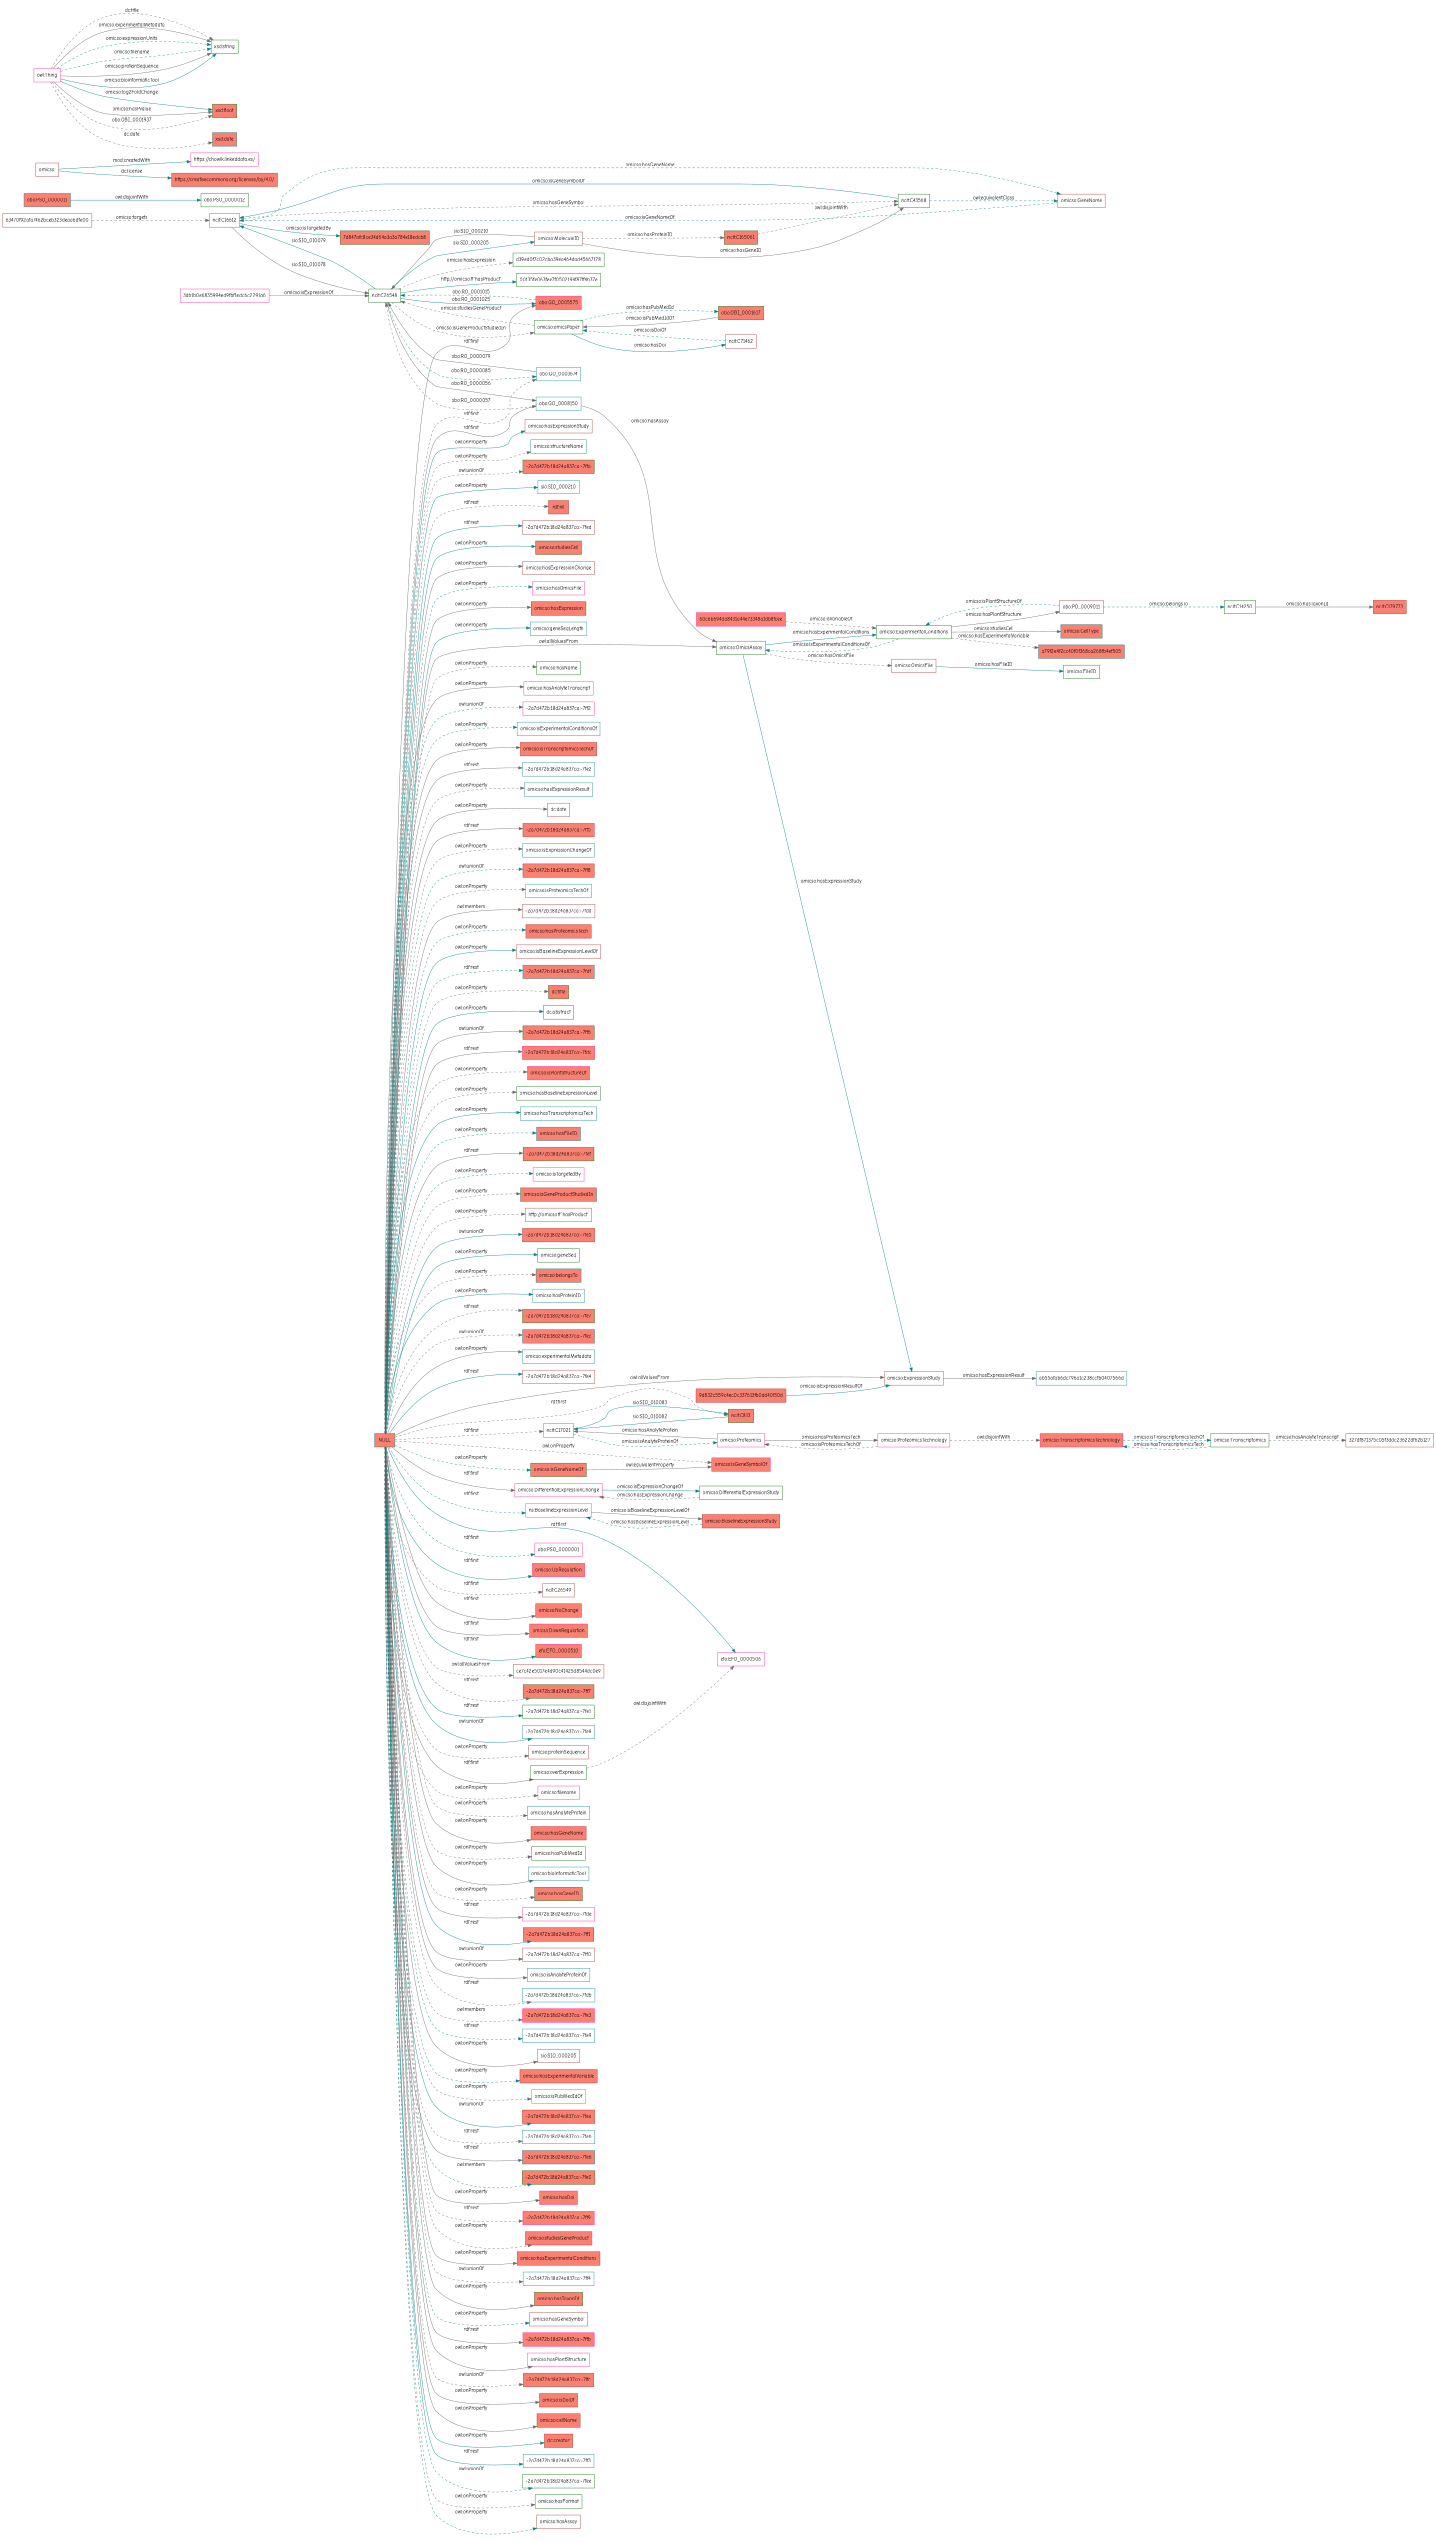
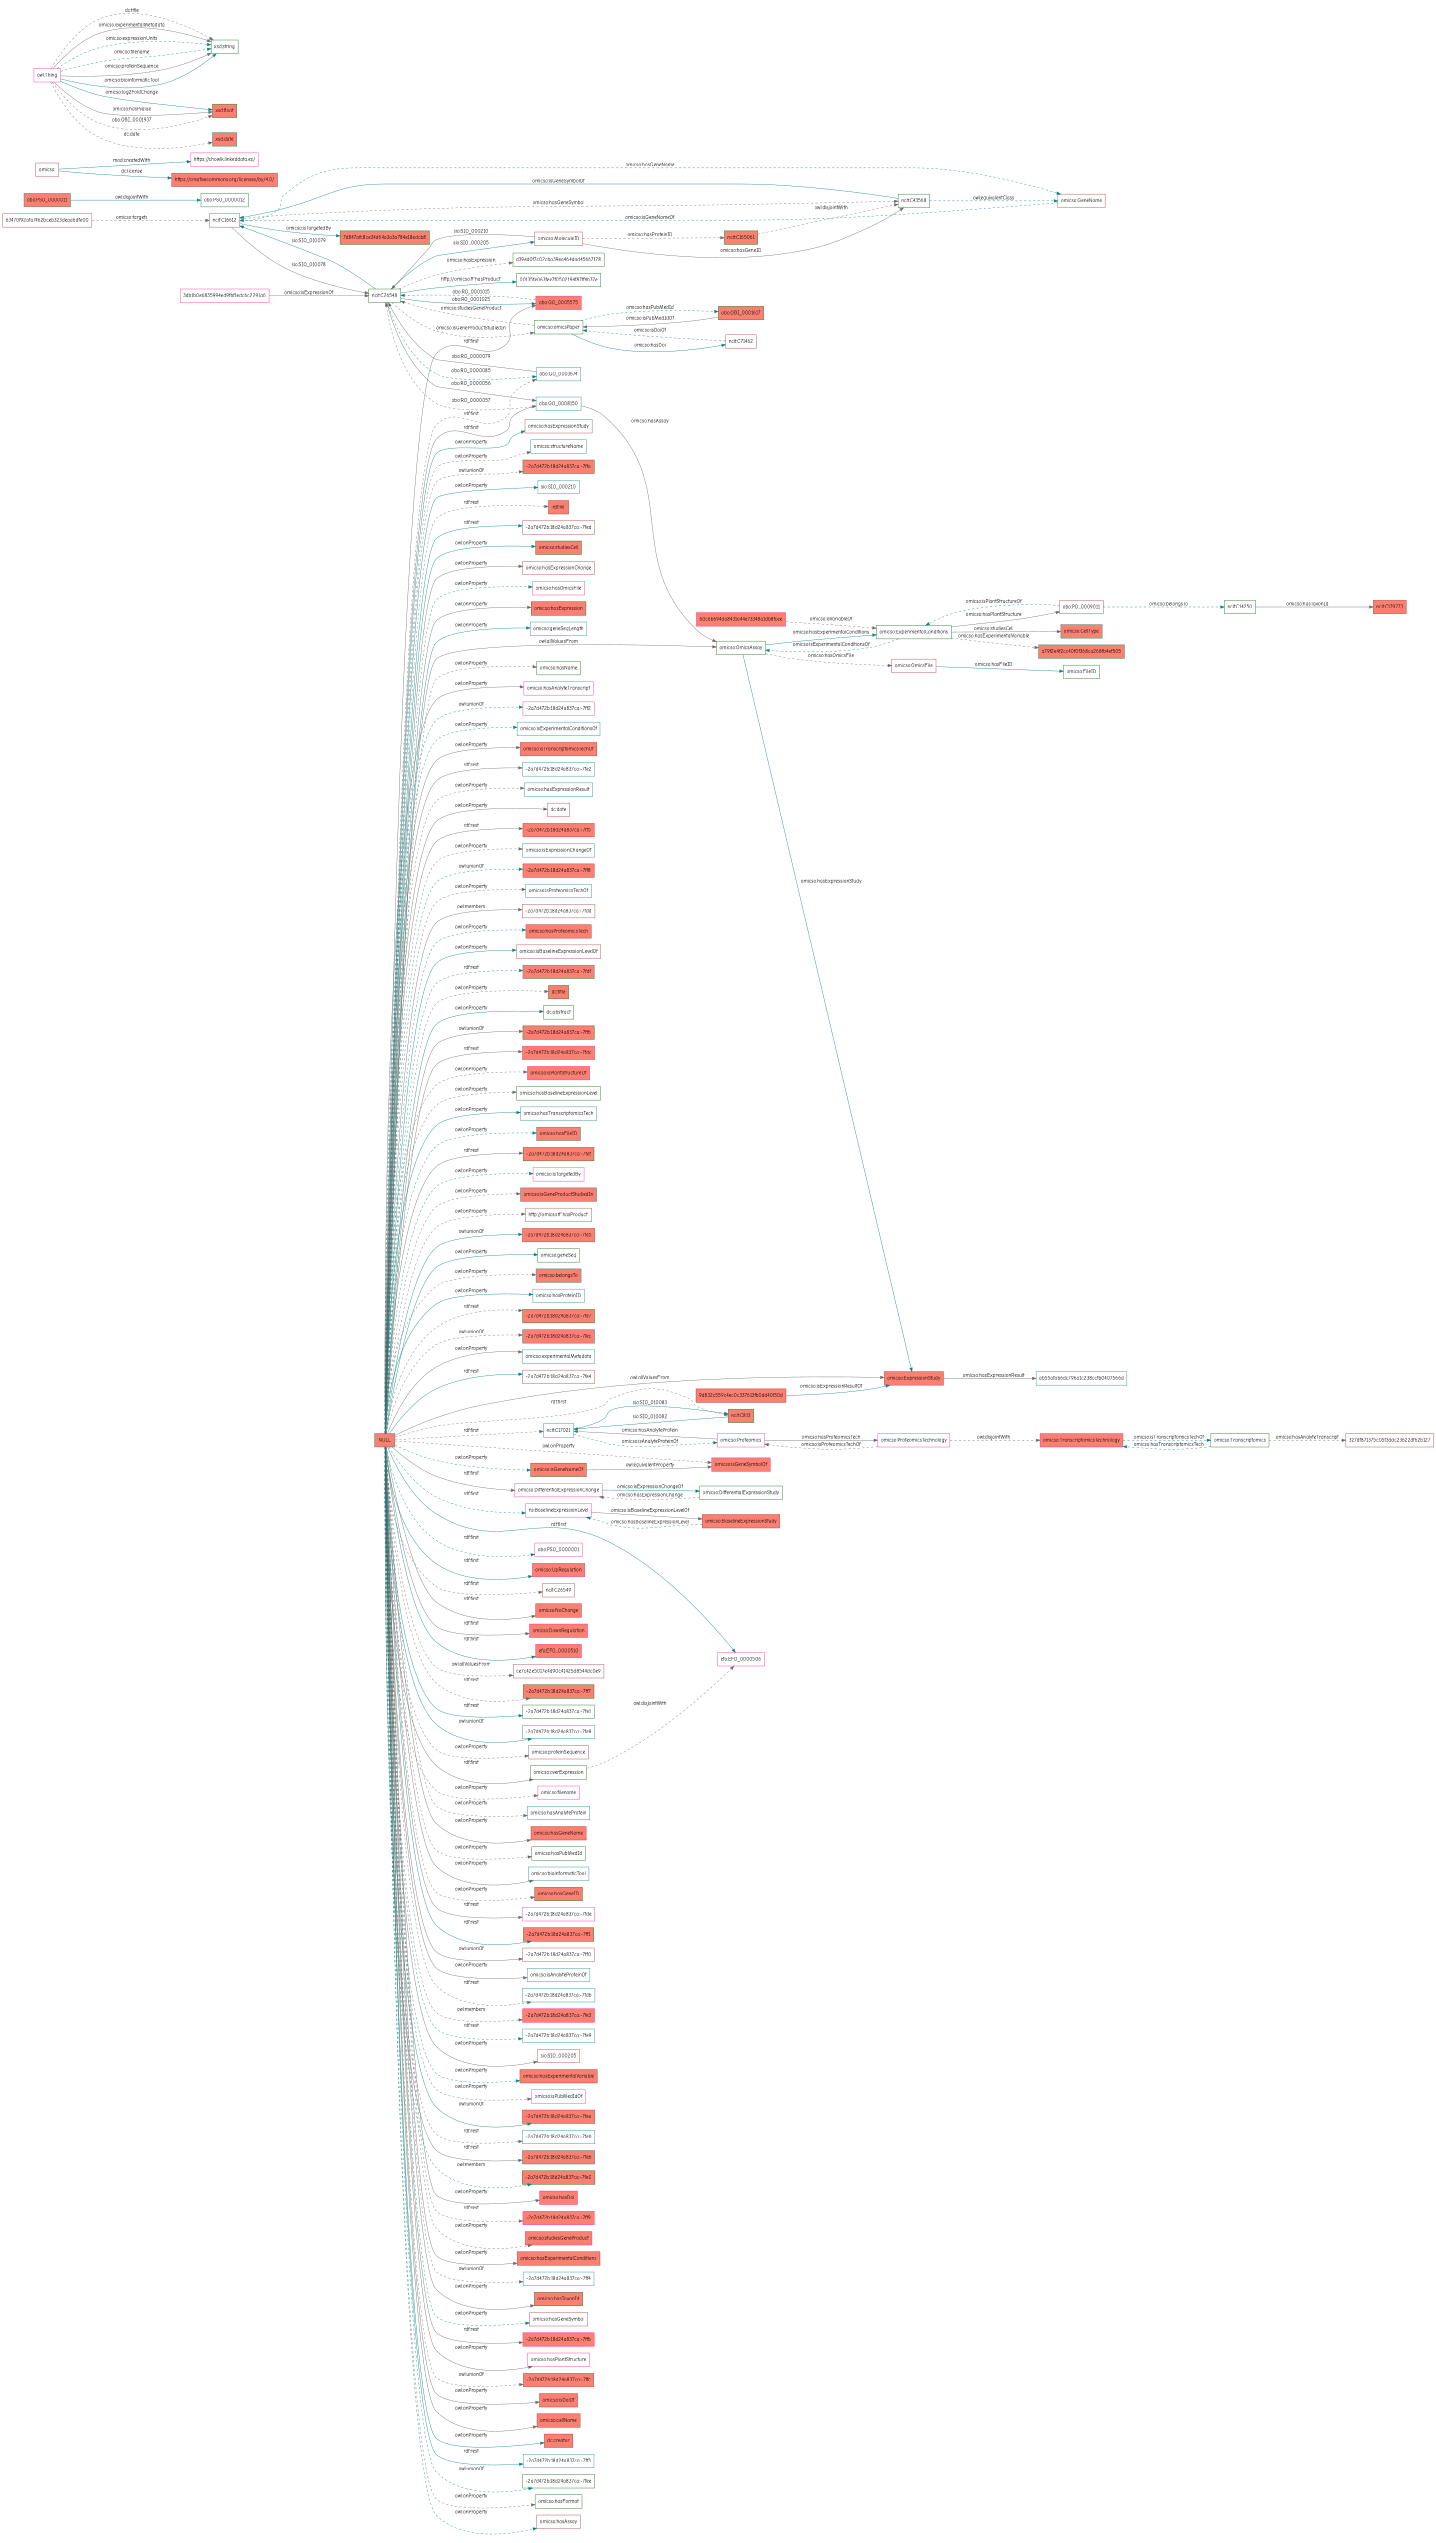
node "omicso:ExpressionStudy": fillcolor white -> salmon
